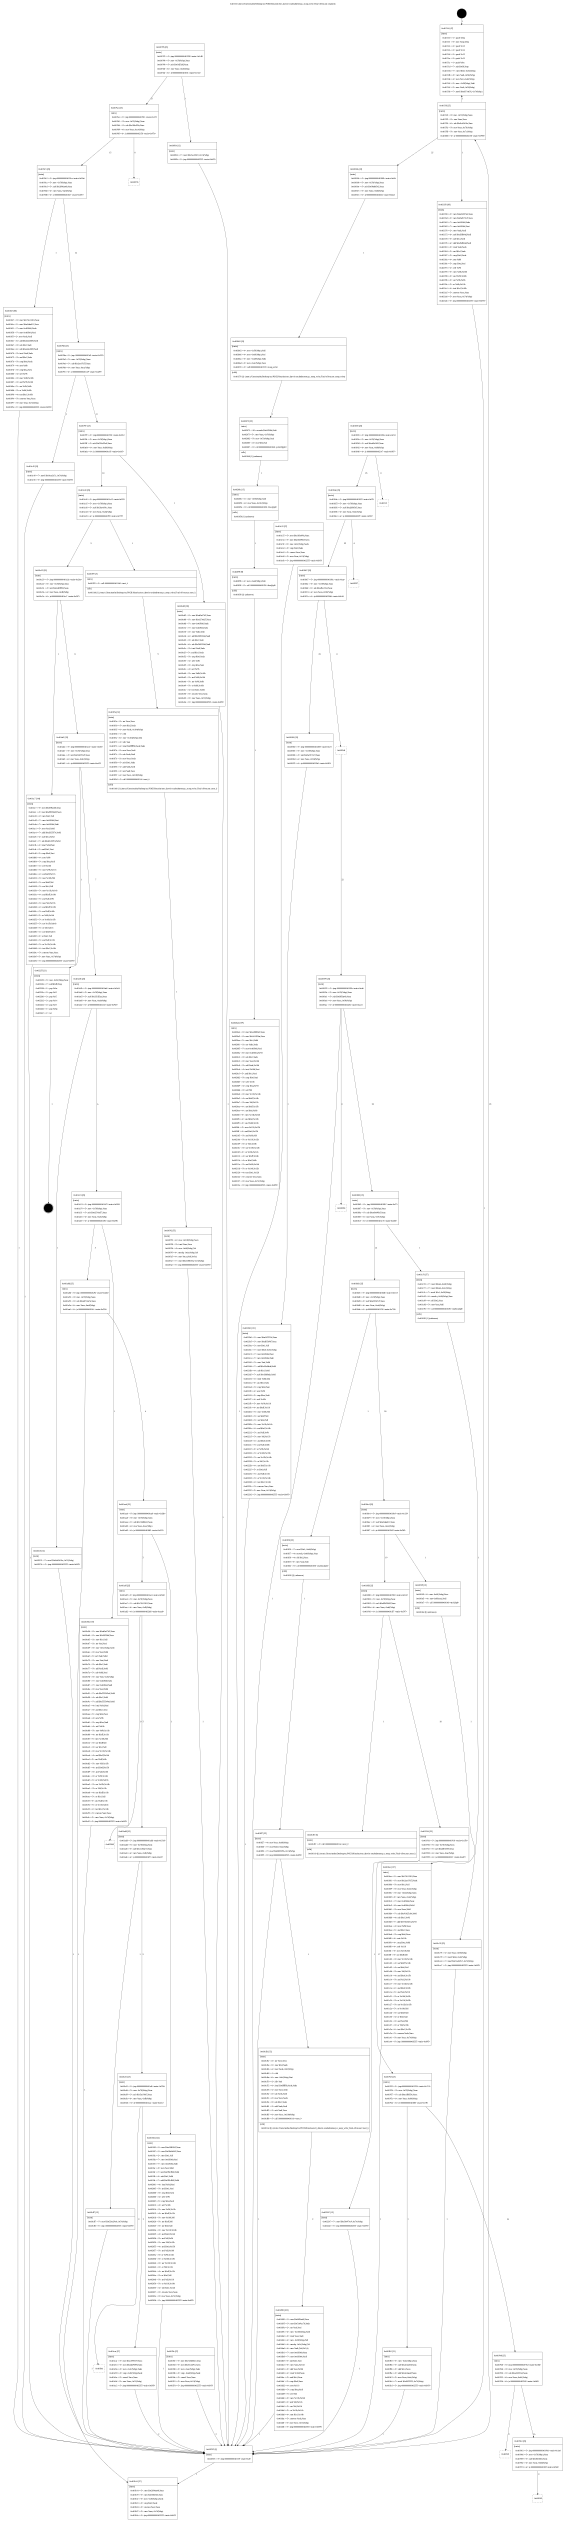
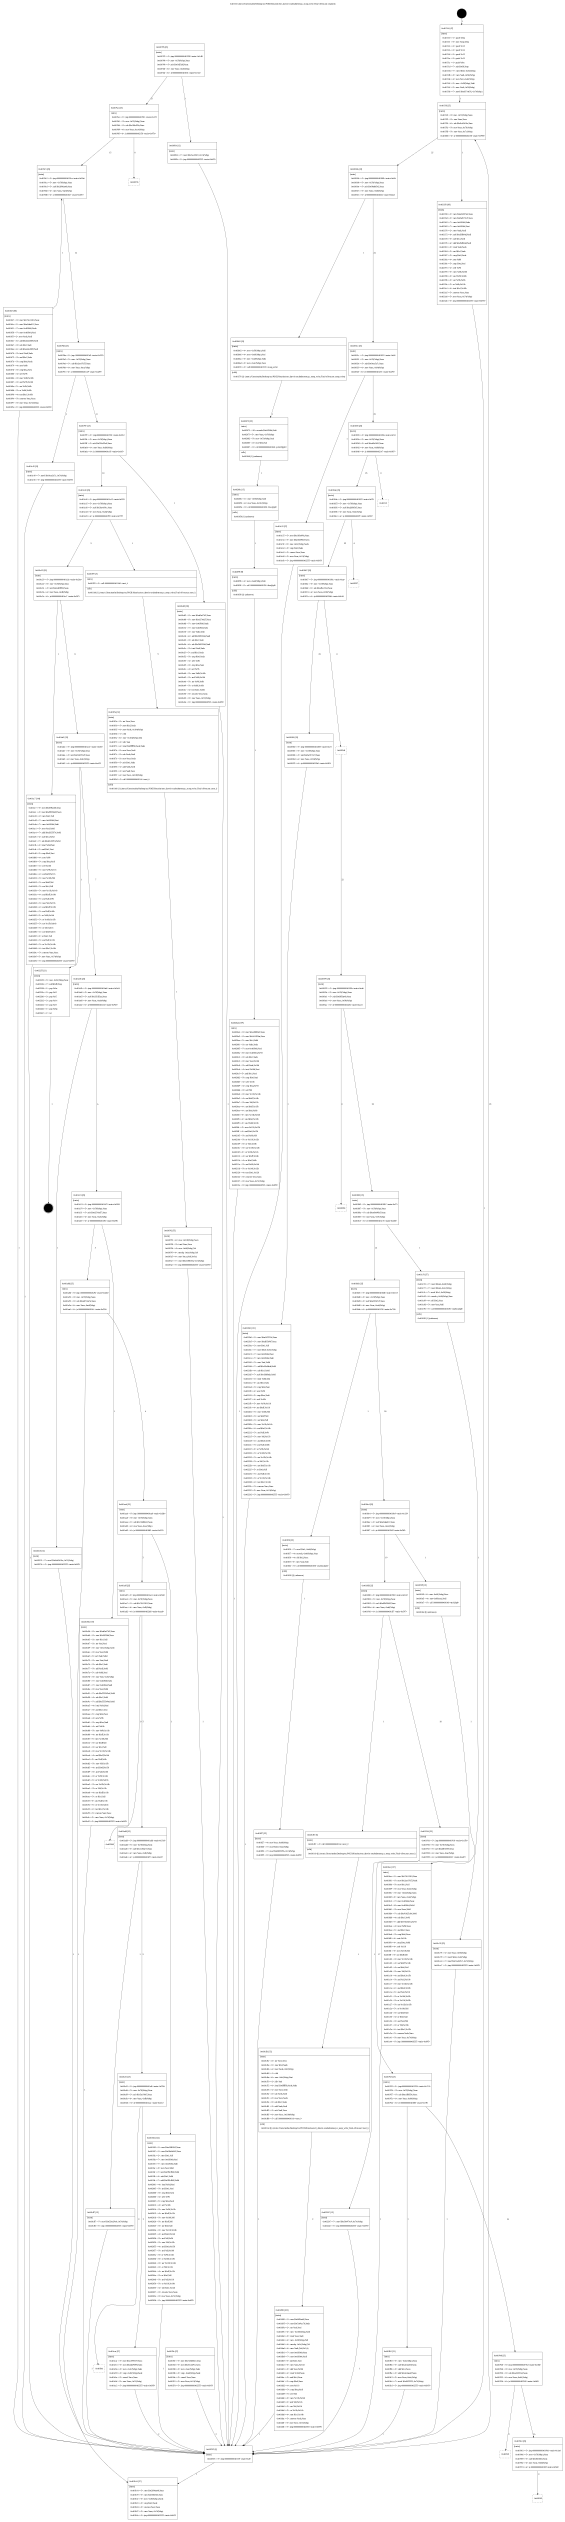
edge "0x4017ef [23]" -> "0x4017c0 [47]": reversed
edge "0x4019c5 [25]" -> "0x401b47 [88]": reversed
node "0x40181c [25]": added
edge "0x401899 [25]" -> "0x402353 [5]": now "0x4020a4 [139]" -> "0x402353 [5]"
edge "0x401f27 [23]" -> "0x401d5c [52]": now "0x401d57 [5]" -> "0x401d5c [52]"
